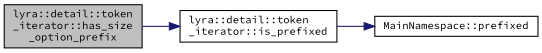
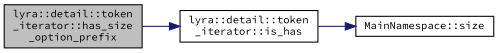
node "lyra::detail::token _iterator::is_prefixed": label "lyra::detail::token _iterator::is_prefixed" -> "lyra::detail::token _iterator::is_has"
node "MainNamespace::prefixed": label "MainNamespace::prefixed" -> "MainNamespace::size"
